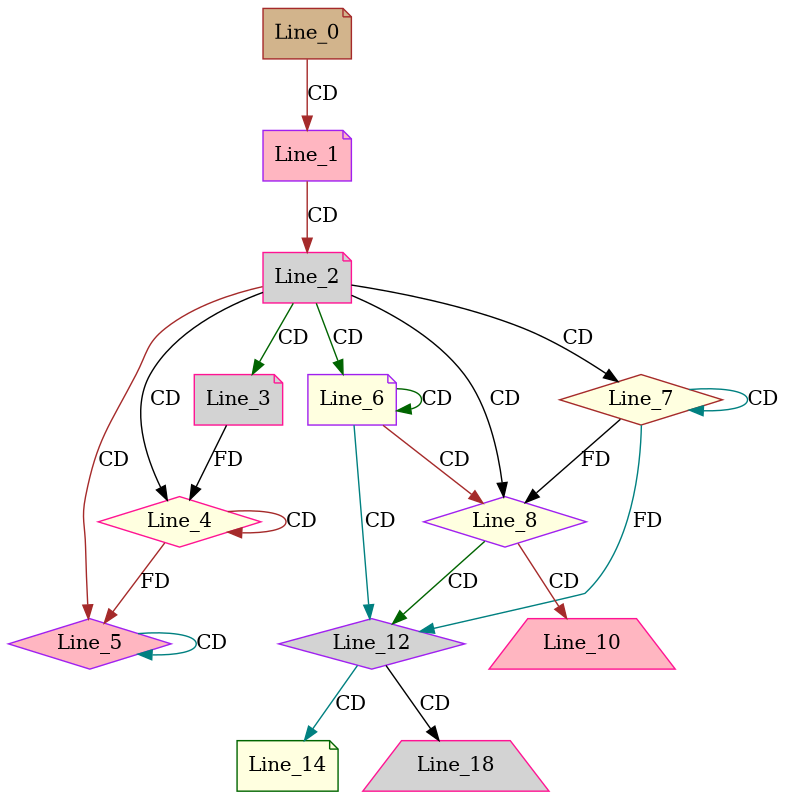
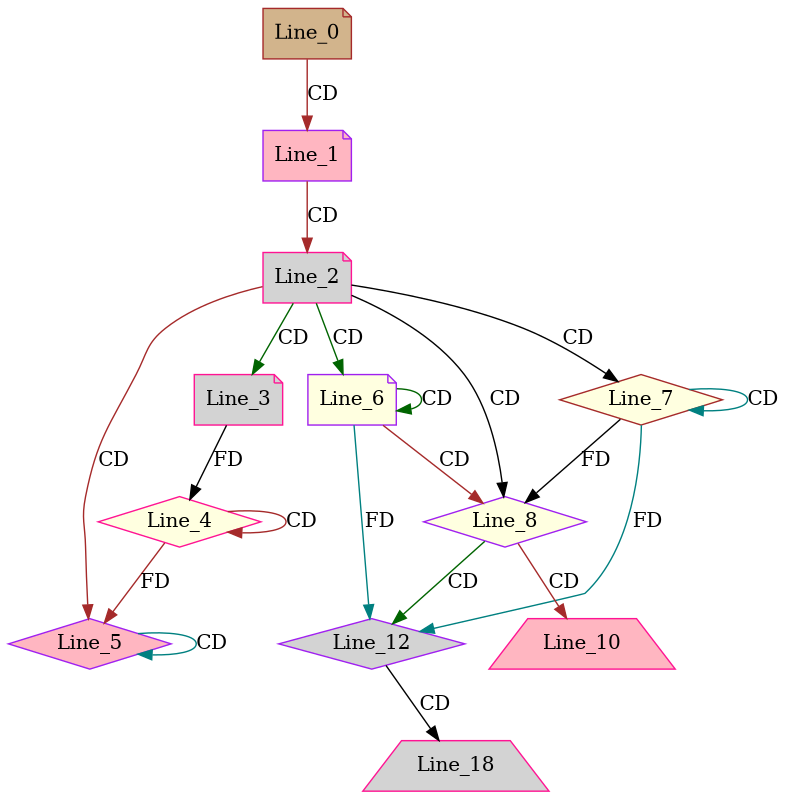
edge "Line_2" -> "Line_4": removed, label "CD"
edge "Line_6" -> "Line_12": label "CD" -> "FD"
node "Line_14": removed
